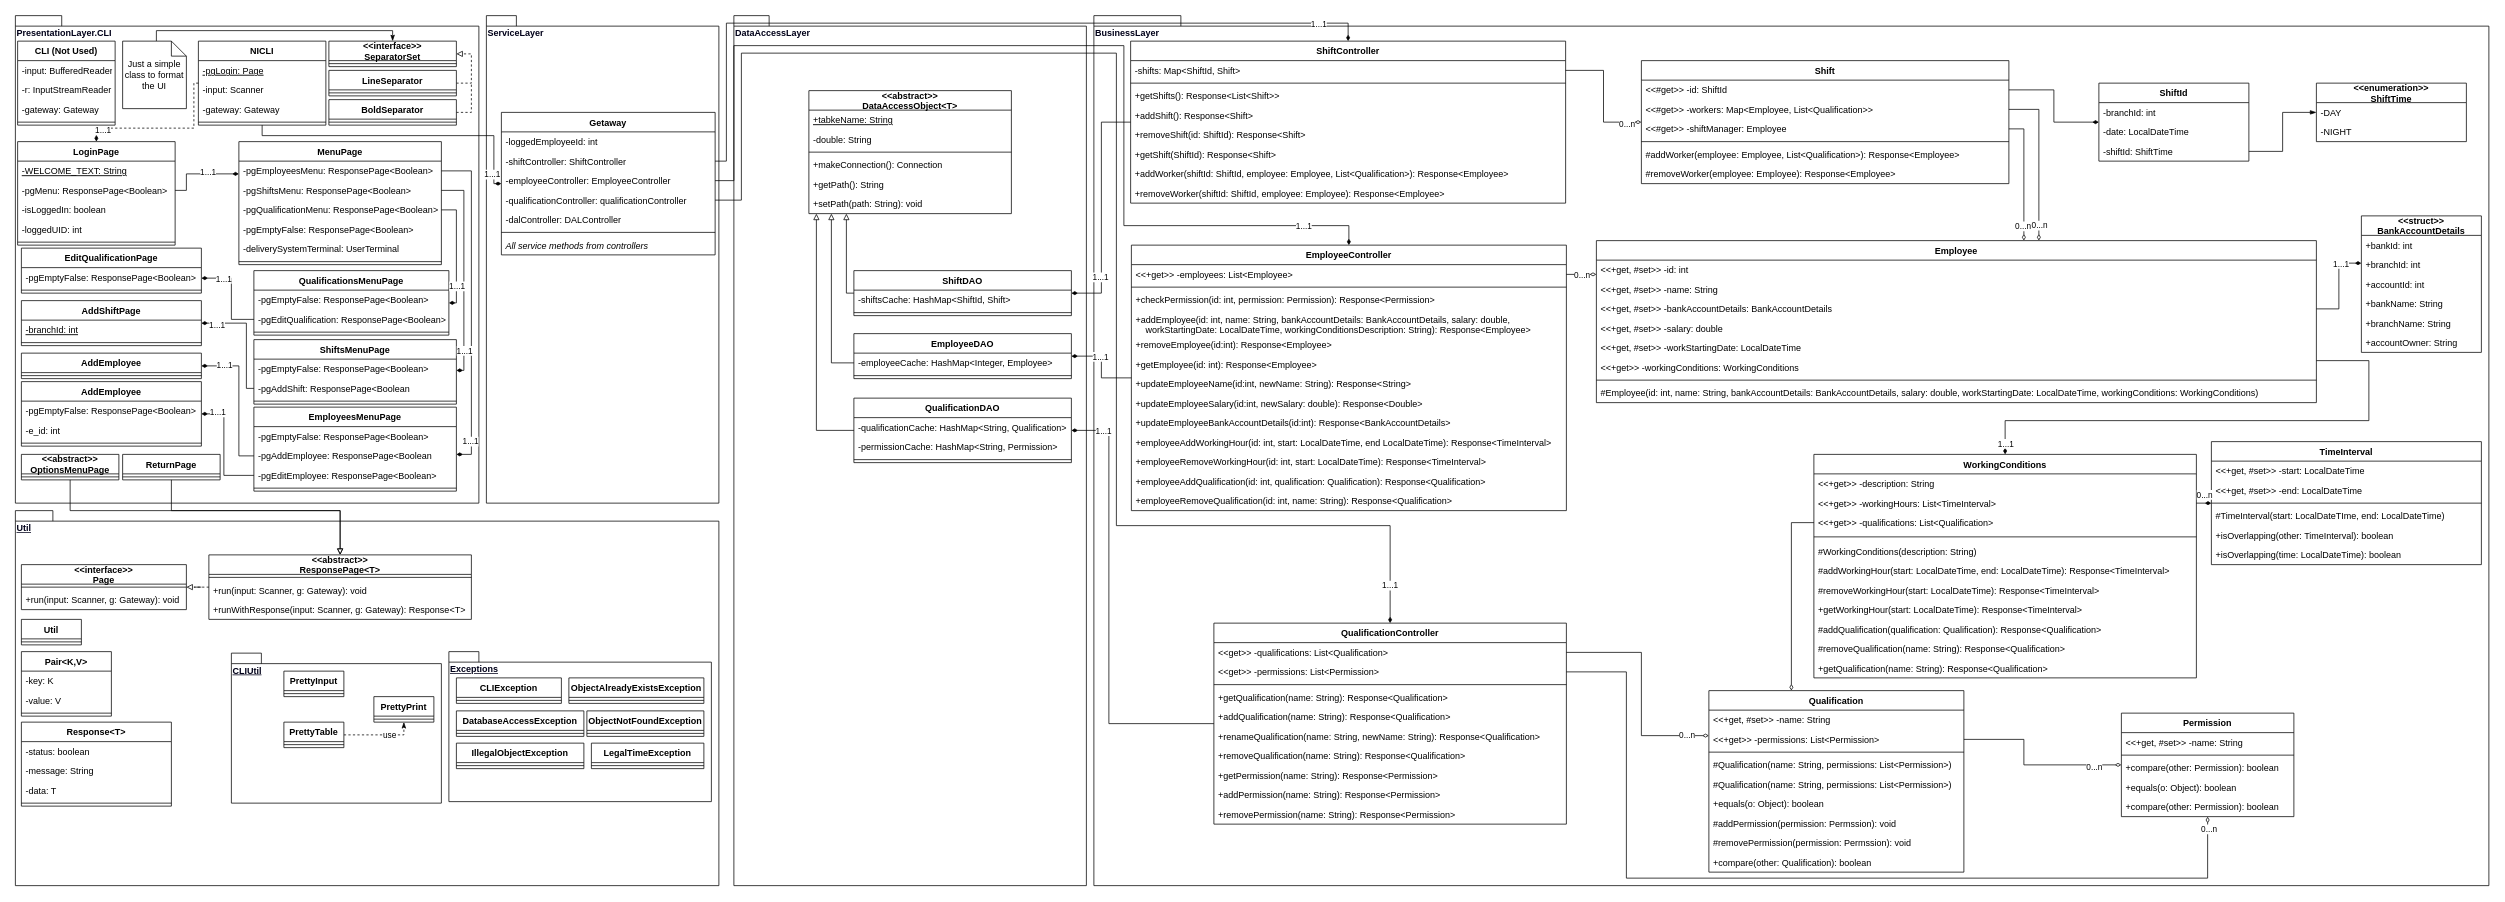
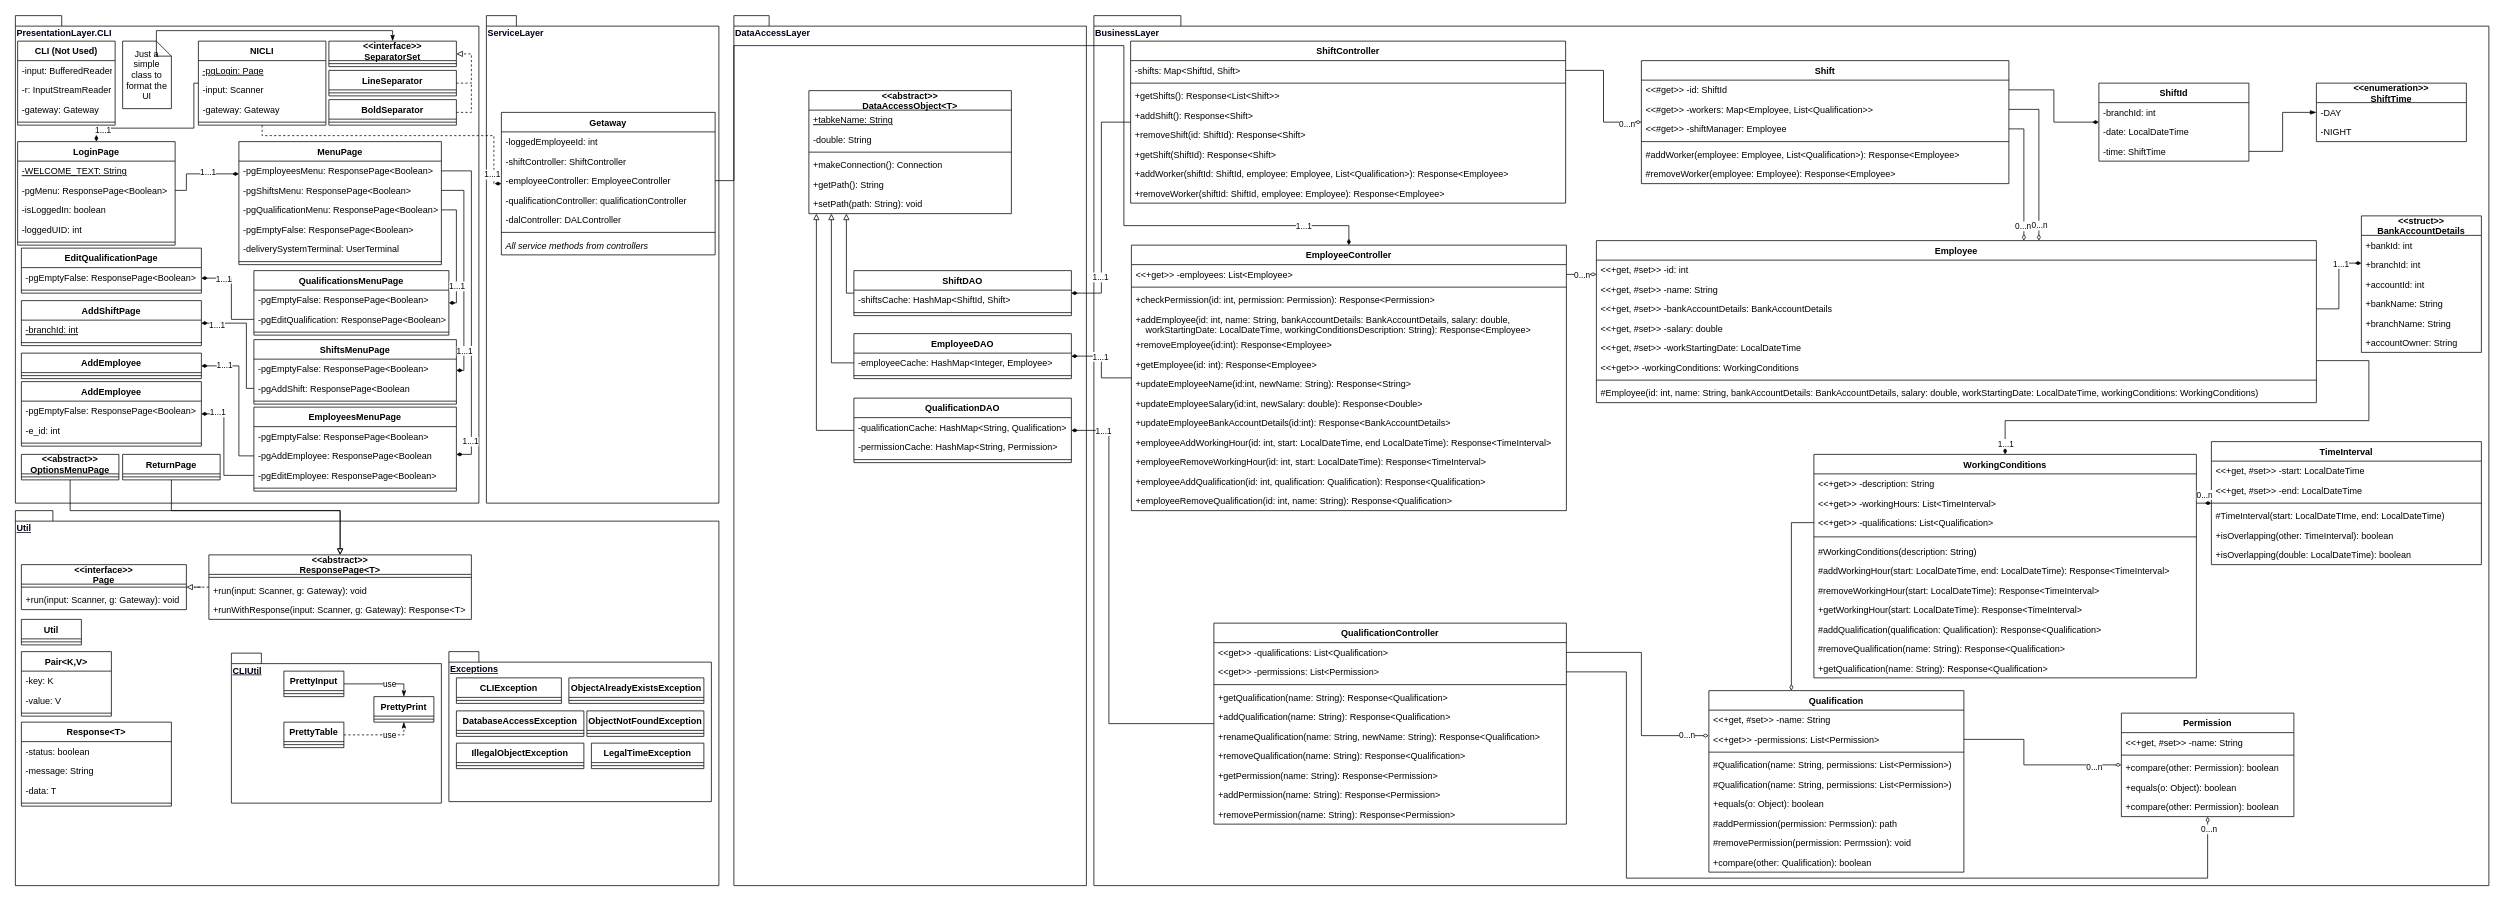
node "Just a simple class to format the UI": size 64x68 -> 49x68
edge "-shiftController: ShiftController" -> "ShiftController": removed, label "1...1"
edge "NICLI" -> "LoginPage": style dashed -> solid
edge "NICLI" -> "Getaway": style solid -> dashed
node "-shiftId: ShiftTime": label "-shiftId: ShiftTime" -> "-time: ShiftTime"
edge "-qualificationController: qualificationController" -> "QualificationController": removed, label "1...1"
node "+isOverlapping(time: LocalDateTime): boolean": label "+isOverlapping(time: LocalDateTime): boolean" -> "+isOverlapping(double: LocalDateTime): boolean"
edge "PrettyInput" -> "PrettyPrint": added, label "use"
node "#addPermission(permission: Permssion): void": label "#addPermission(permission: Permssion): void" -> "#addPermission(permission: Permssion): path"
